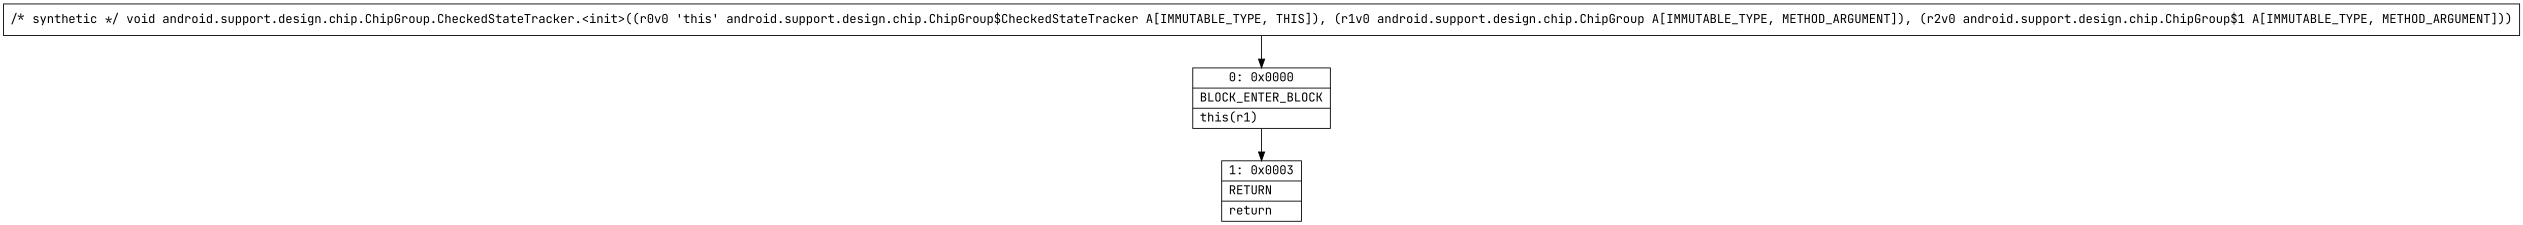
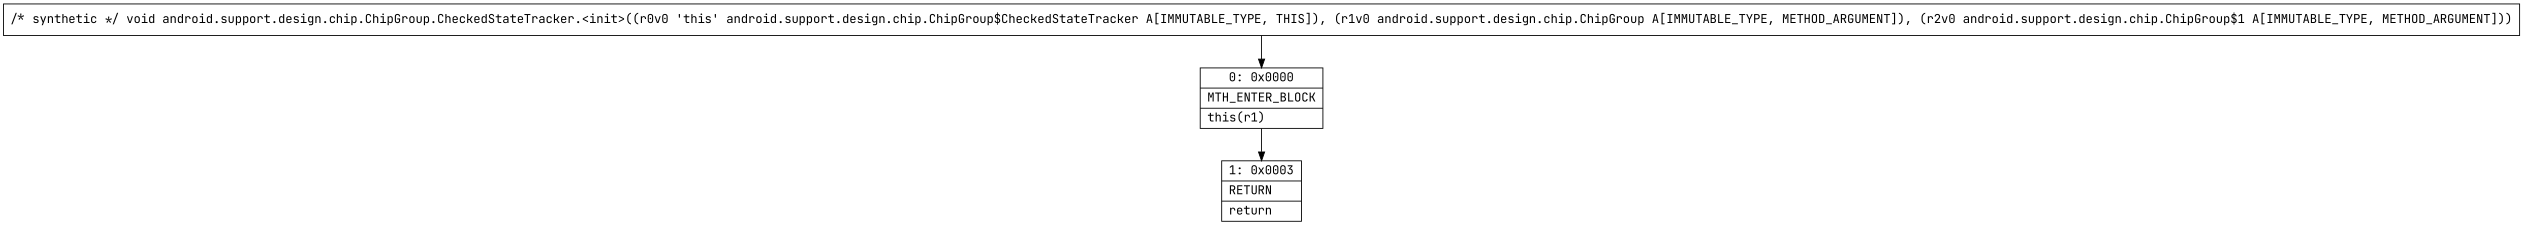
node "0: 0x0000": text "BLOCK_ENTER_BLOCK" -> "MTH_ENTER_BLOCK"
